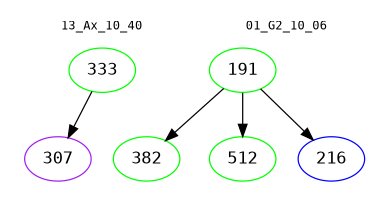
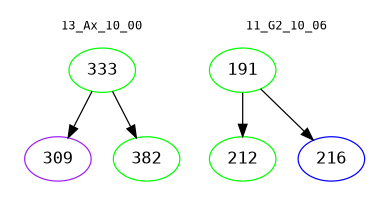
cluster "13_Ax_10_40": label "13_Ax_10_40" -> "13_Ax_10_00"
cluster "01_G2_10_06": label "01_G2_10_06" -> "11_G2_10_06"
edge "191" -> "382": now "333" -> "382"
node "307": label "307" -> "309"
node "512": label "512" -> "212"
